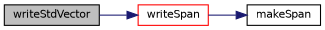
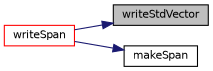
edge "writeStdVector" -> "writeSpan": reversed
